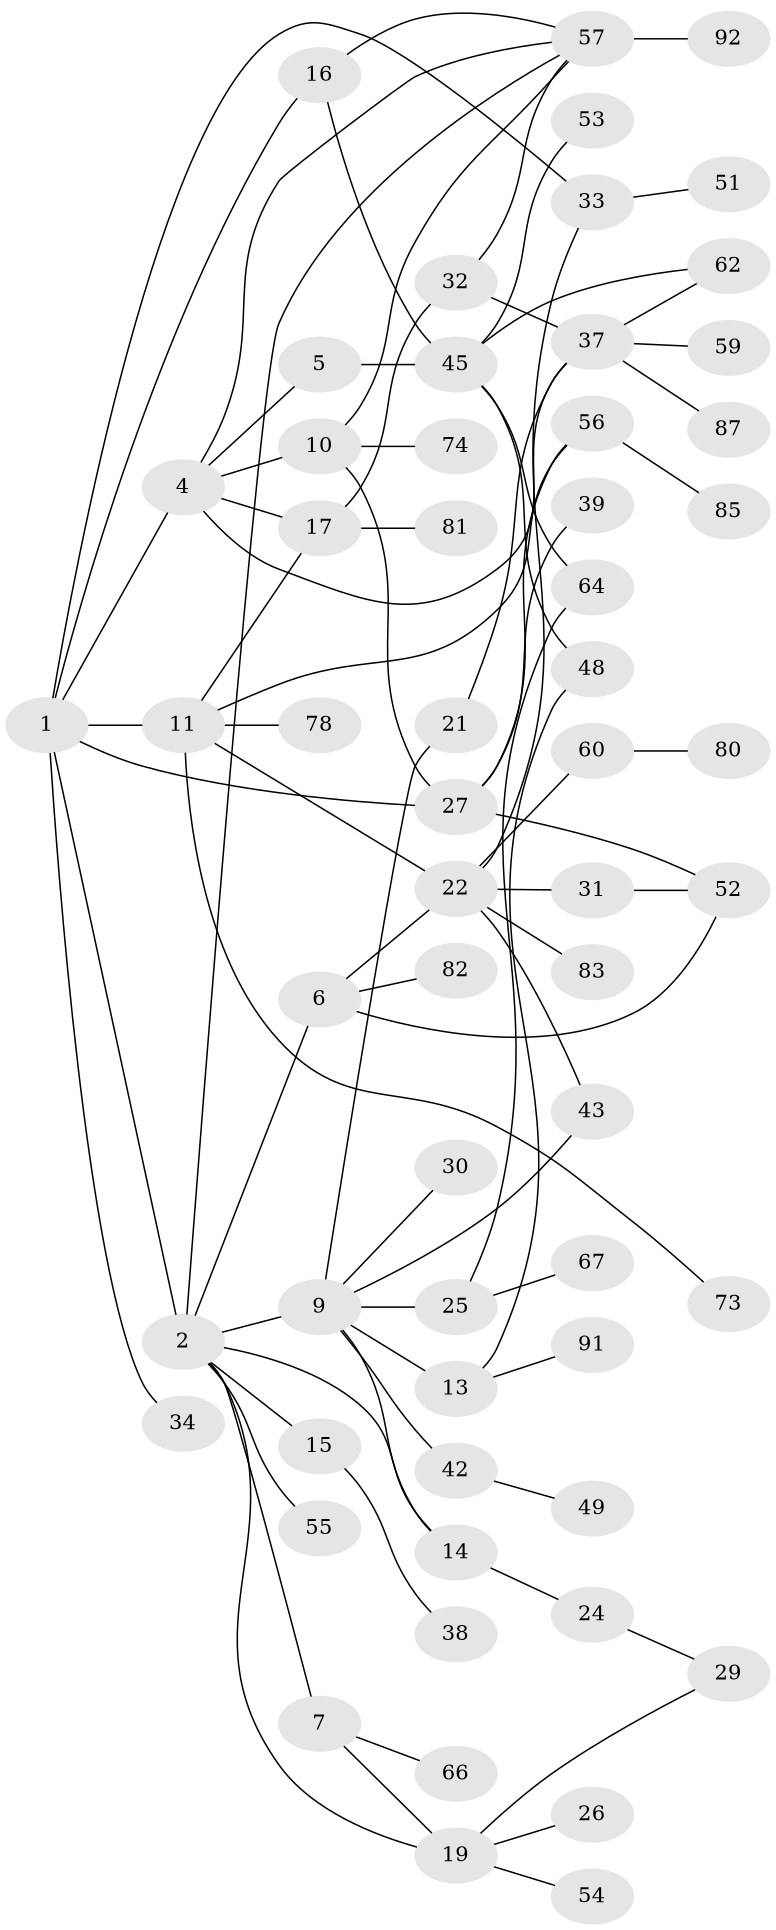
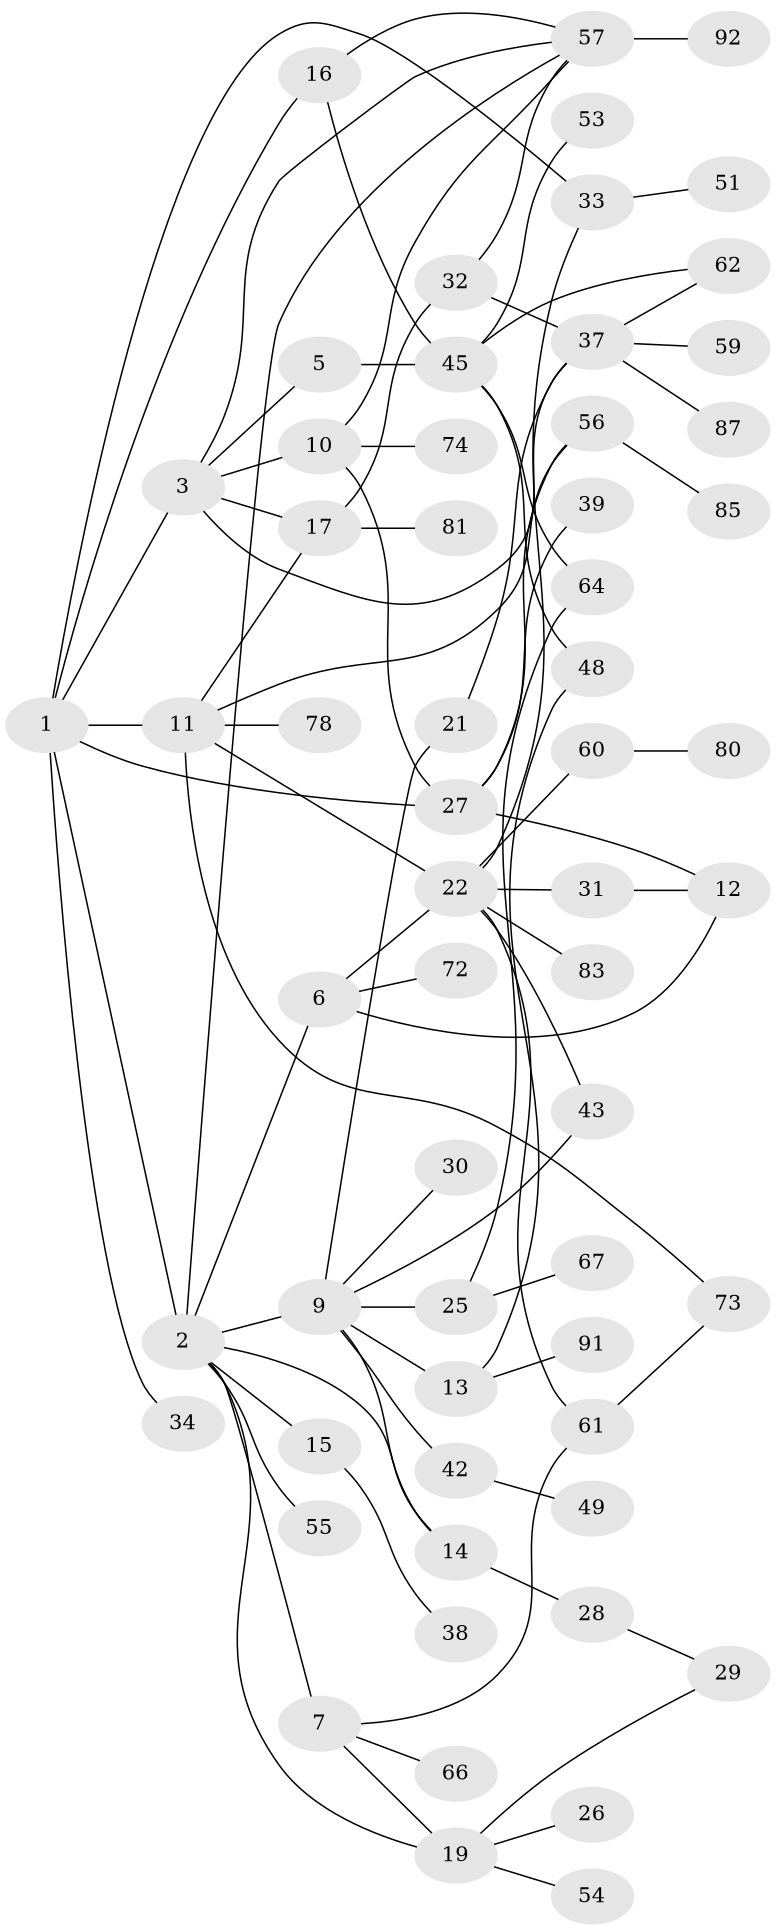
node "4": label "4" -> "3"
node "52": label "52" -> "12"
node "82": label "82" -> "72"
node "61": added
node "24": label "24" -> "28"
